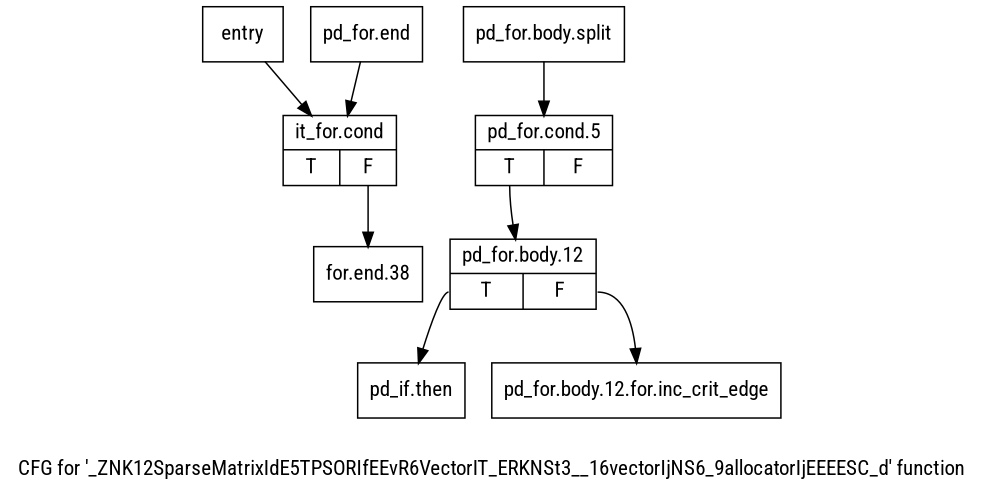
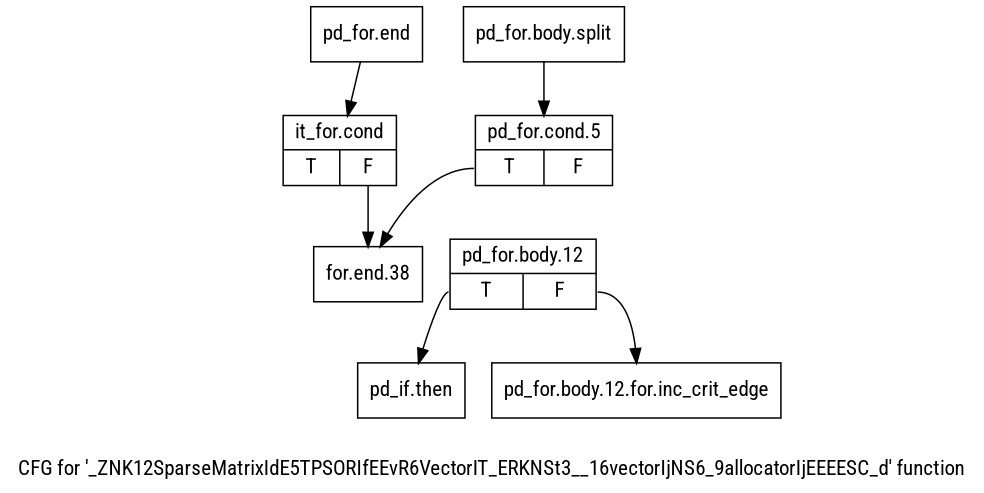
node "entry": removed
edge "pd_for.cond.5" -> "pd_for.body.12": now "pd_for.cond.5" -> "for.end.38"
